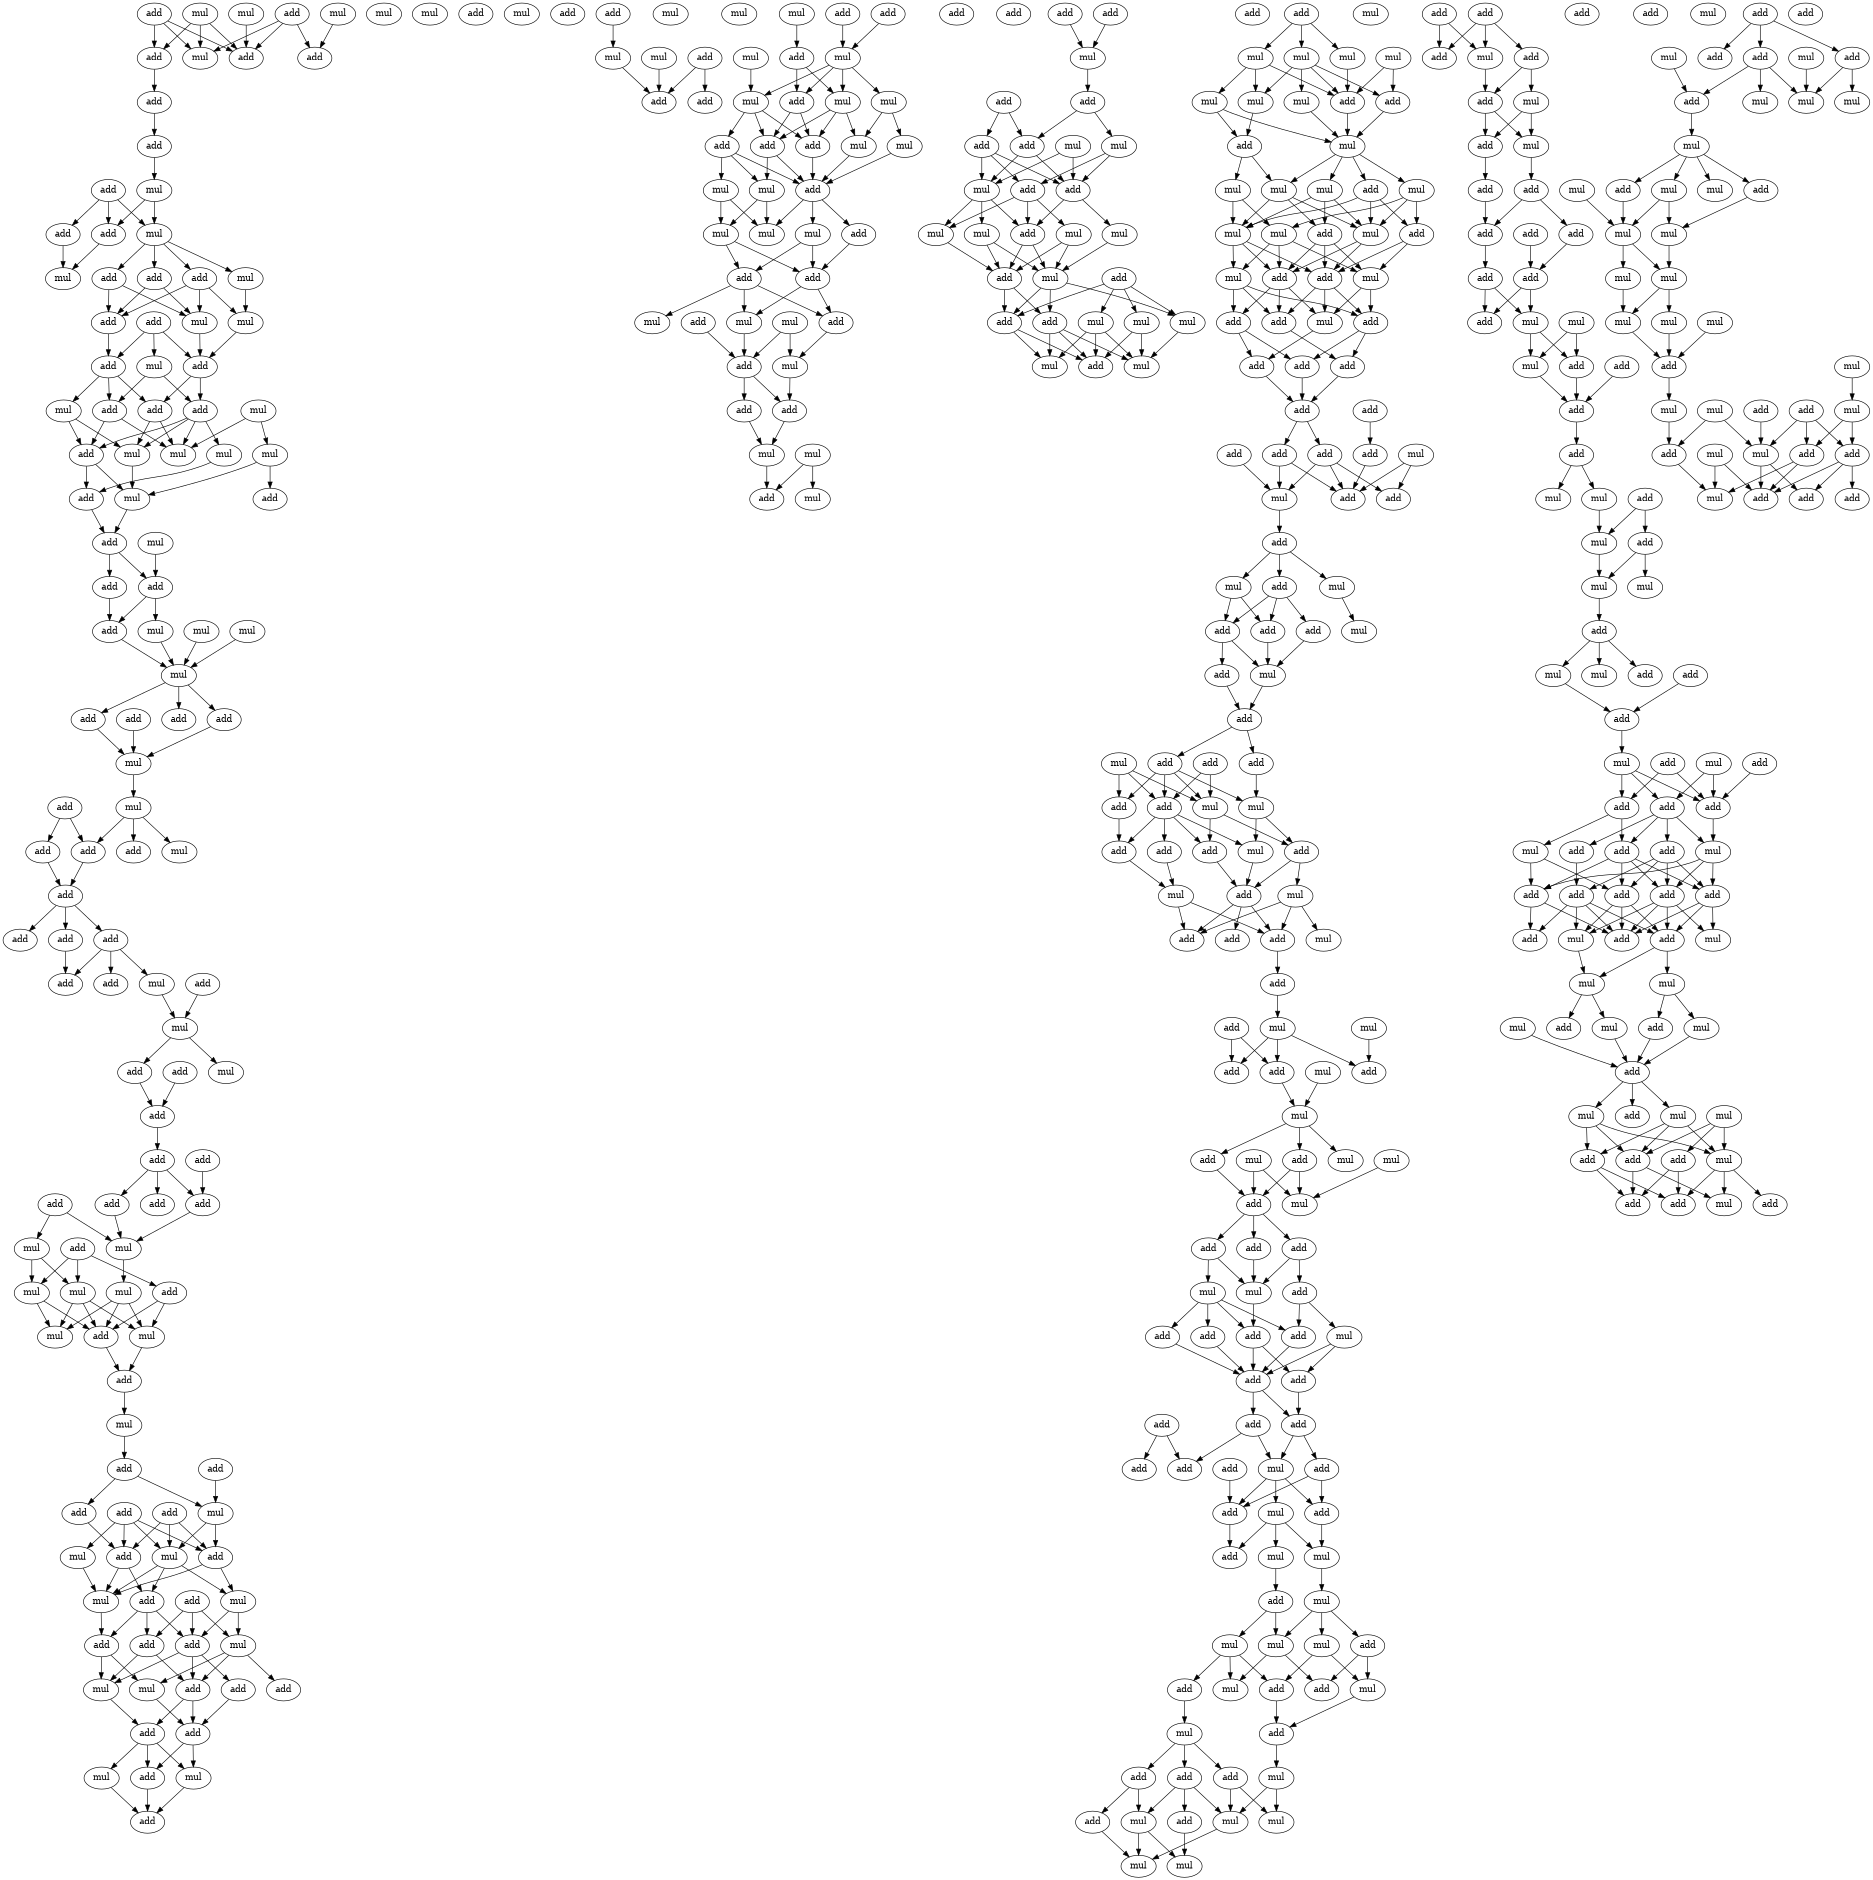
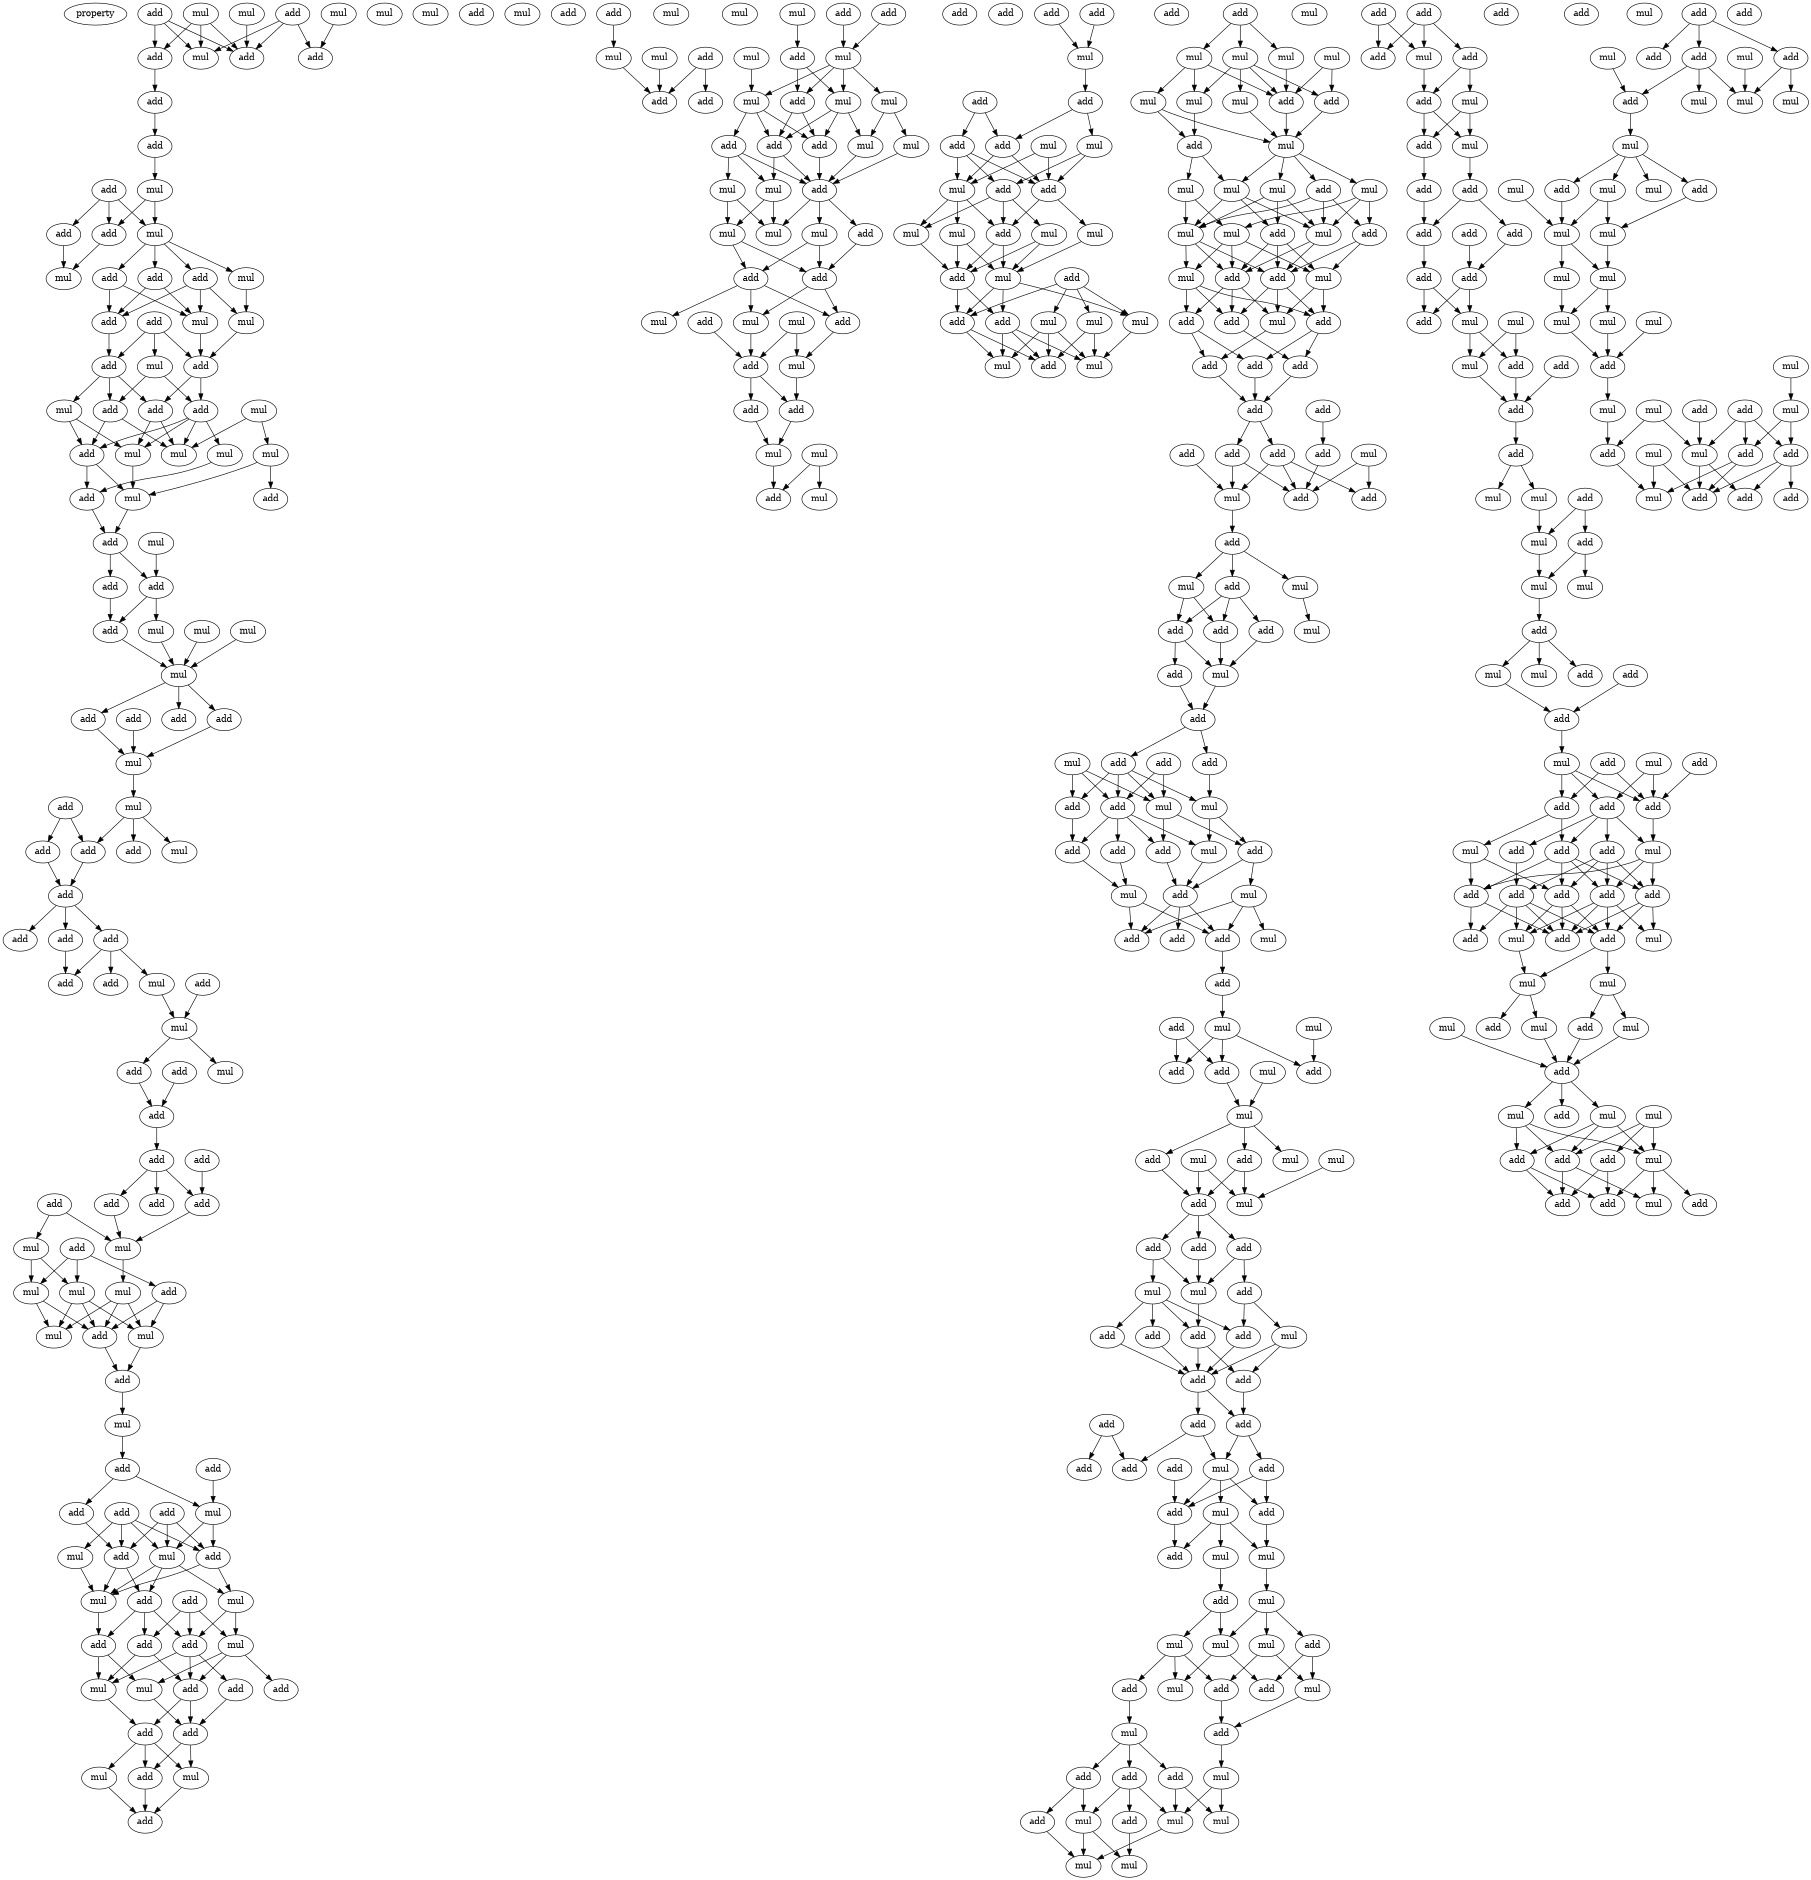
node "property": added
